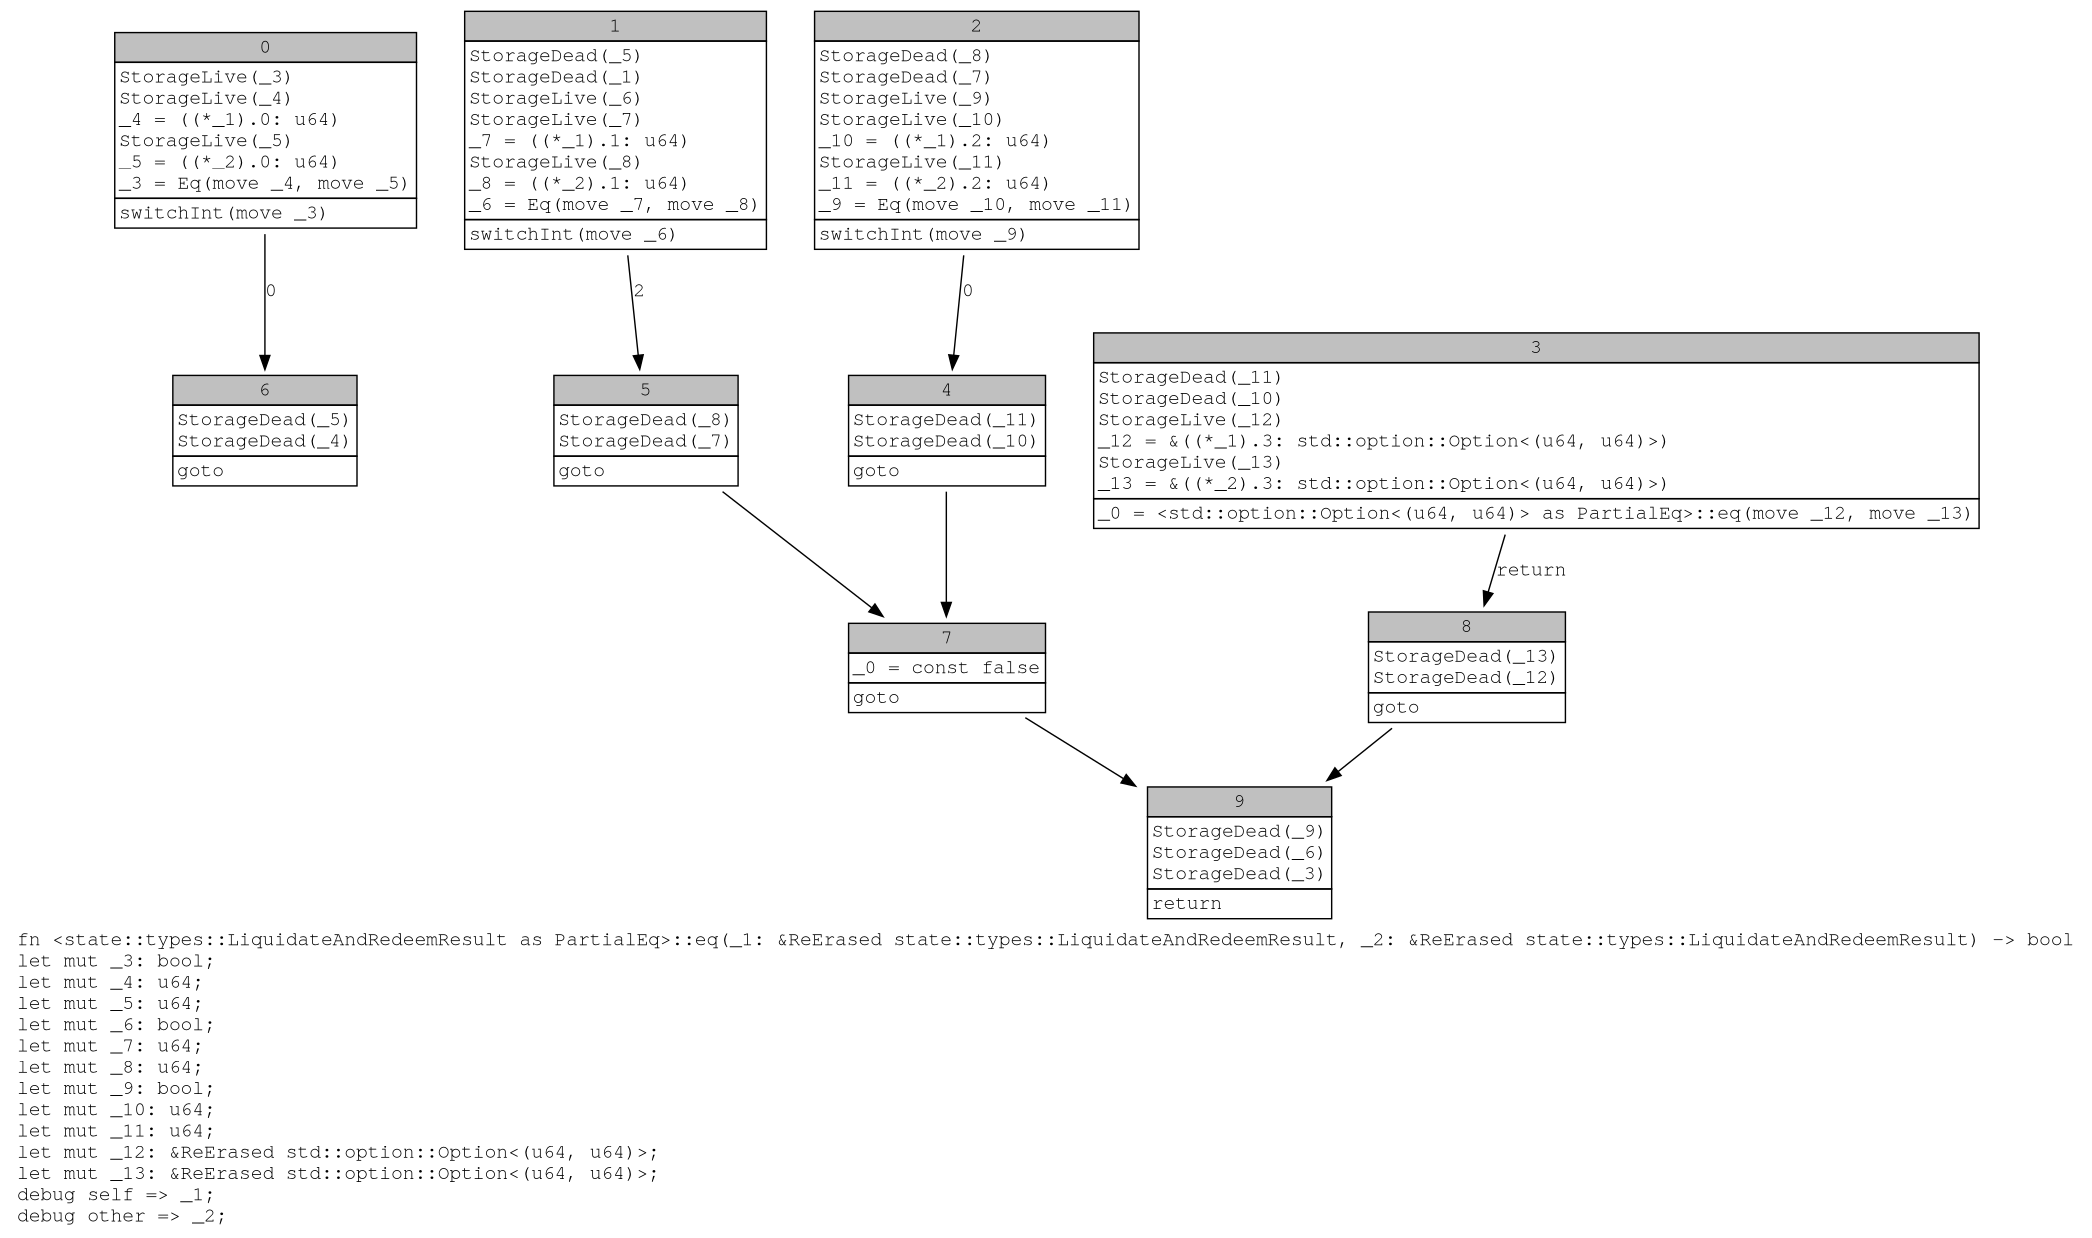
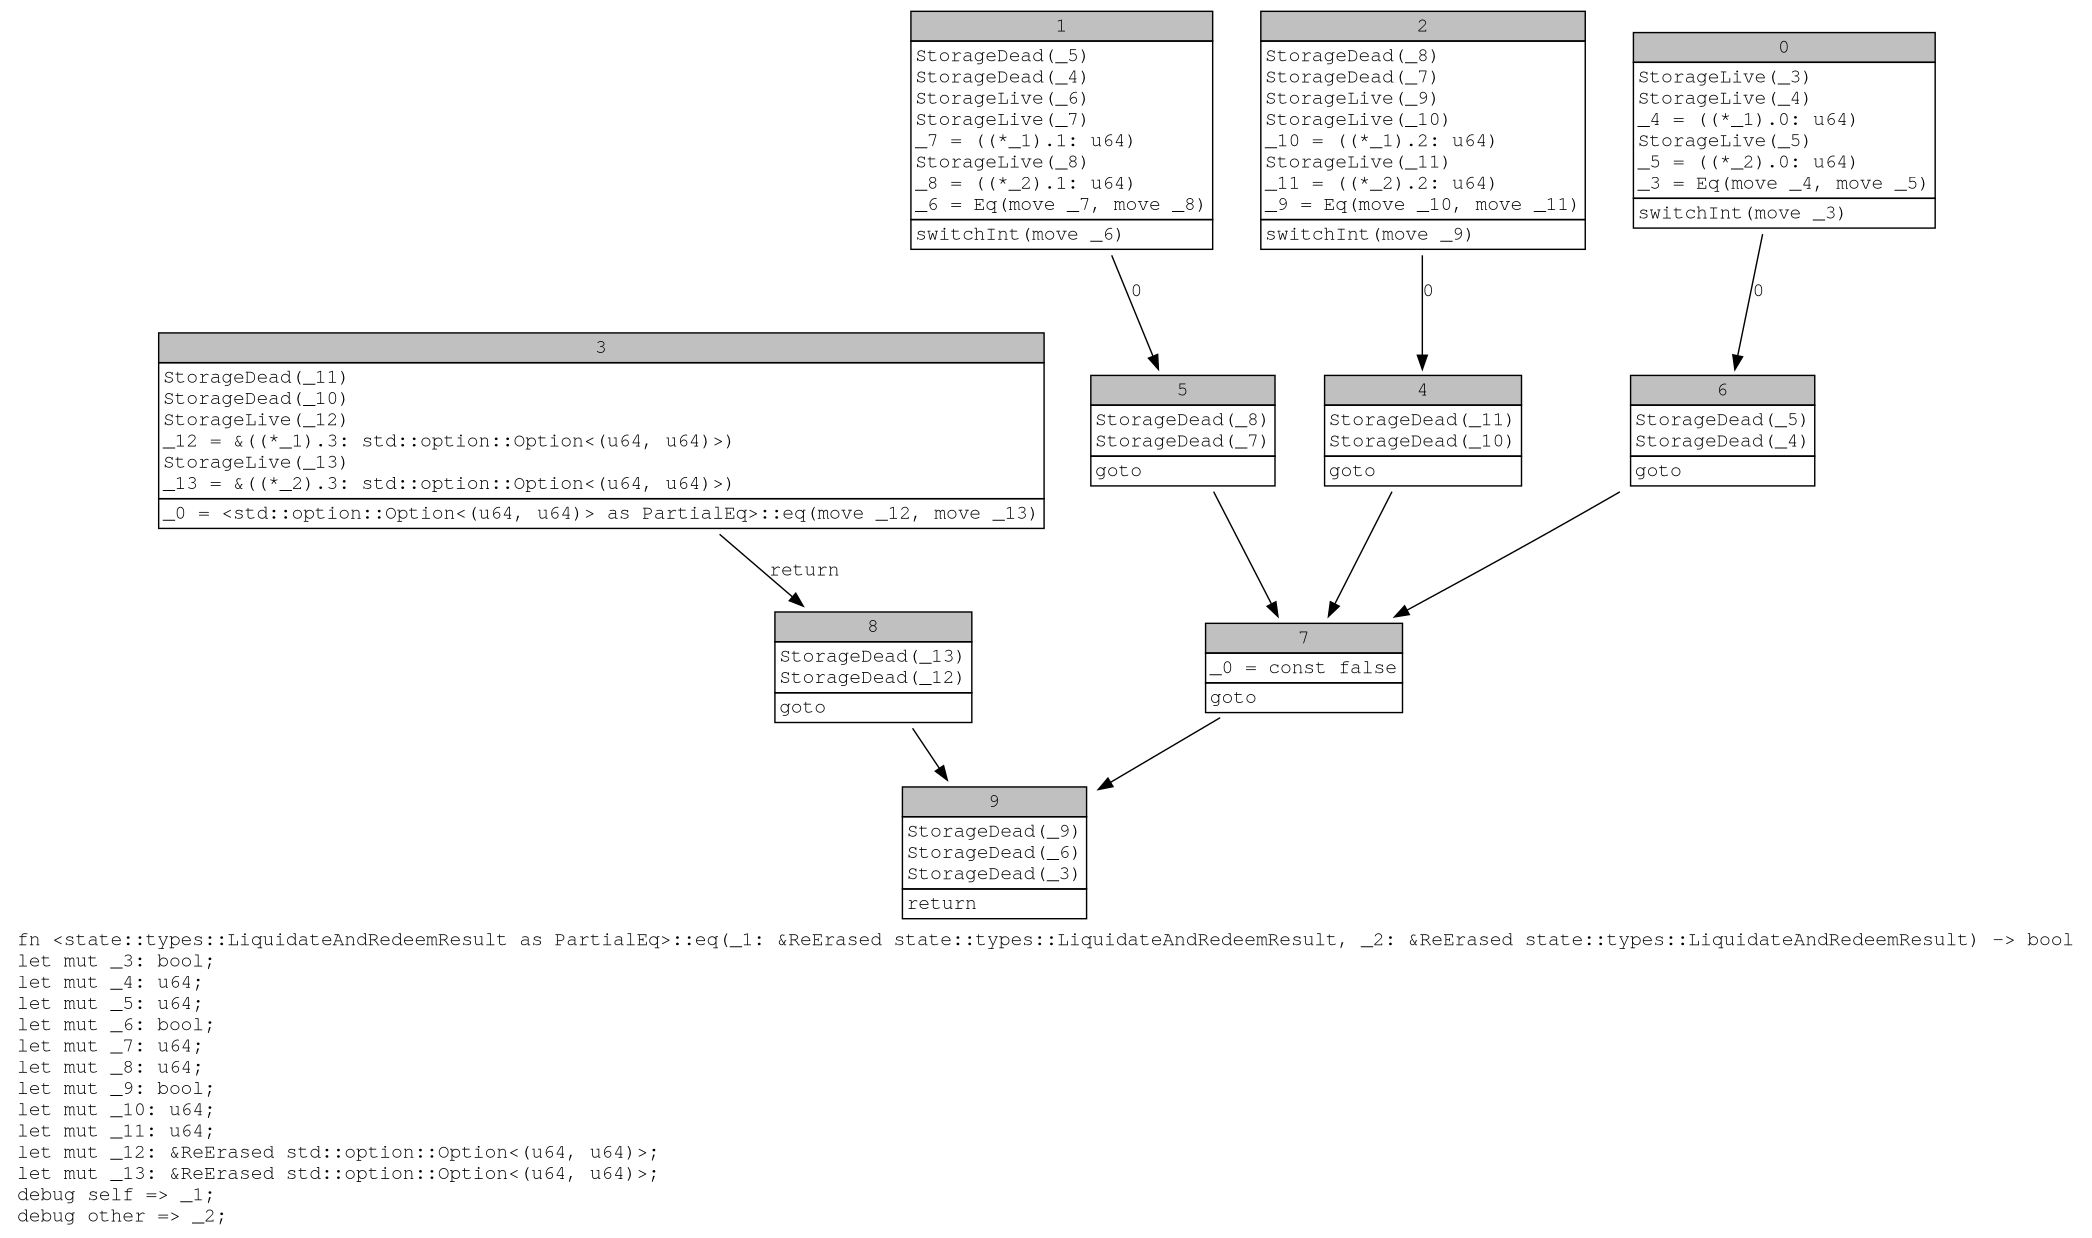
node "1": text "StorageDead(_1)" -> "StorageDead(_4)"
edge "1" -> "5": label "2" -> "0"
edge "6" -> "7": added
